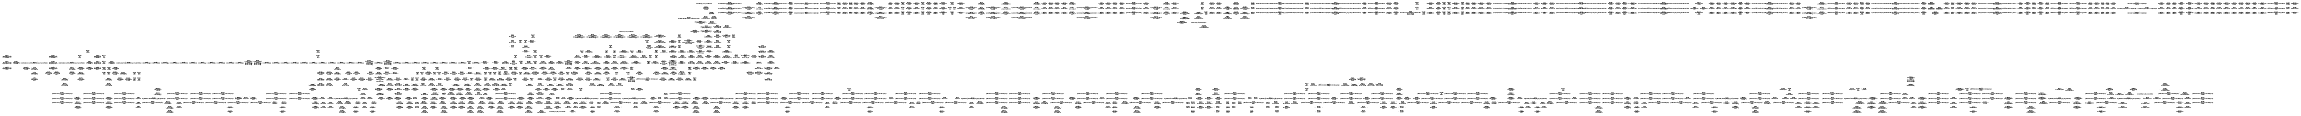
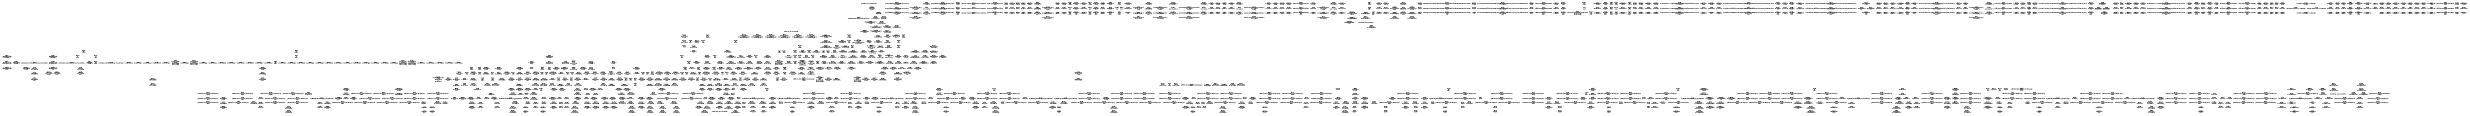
node "CE0x52c04c0": removed
node "CE0x526fa80": removed
